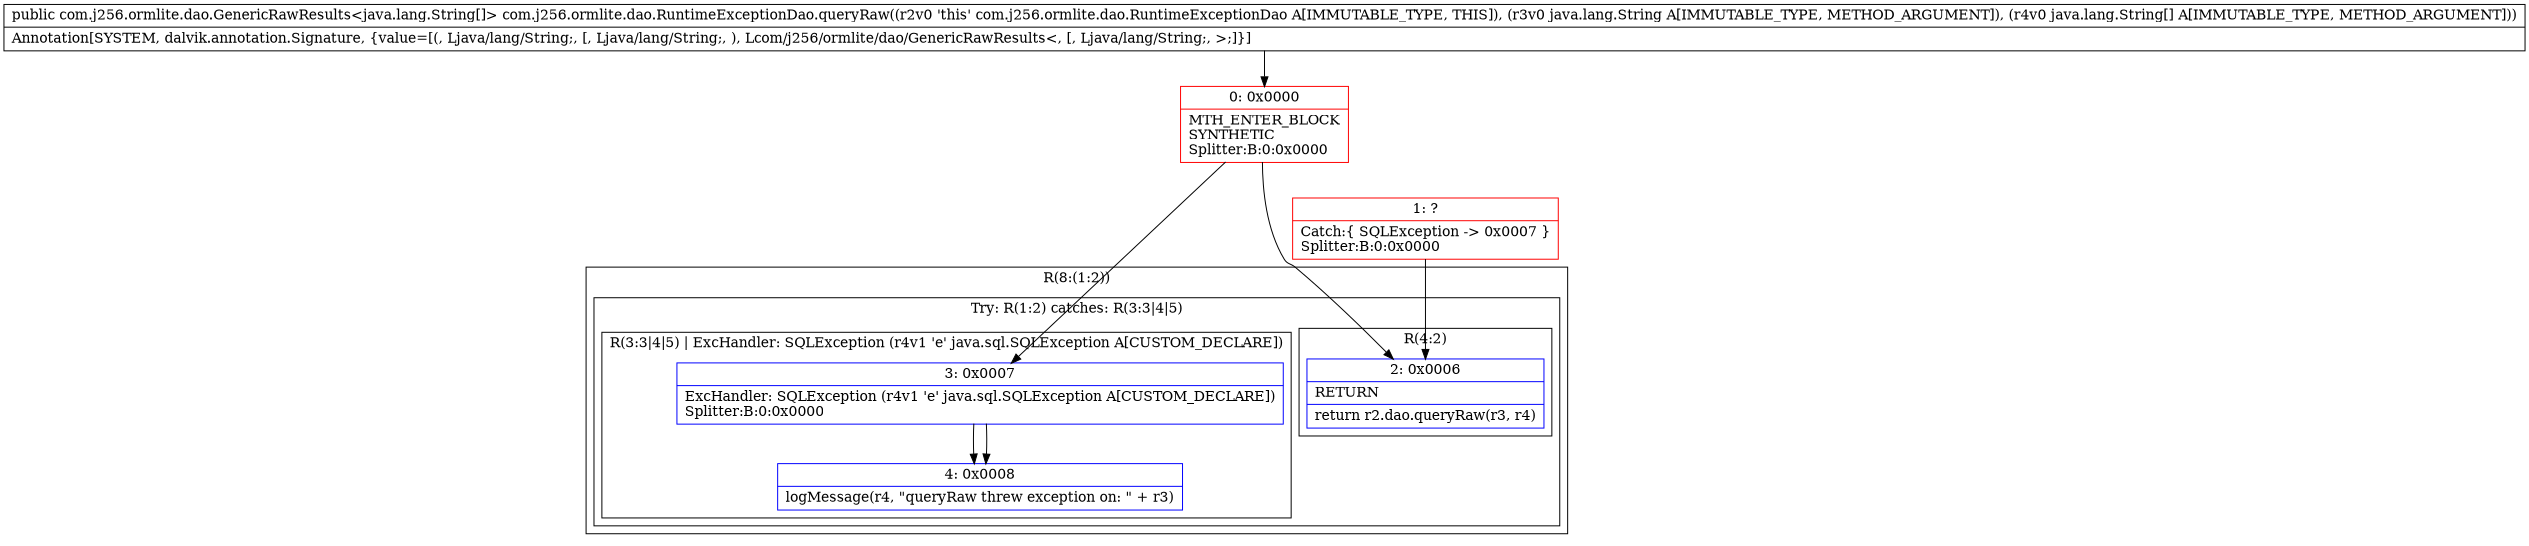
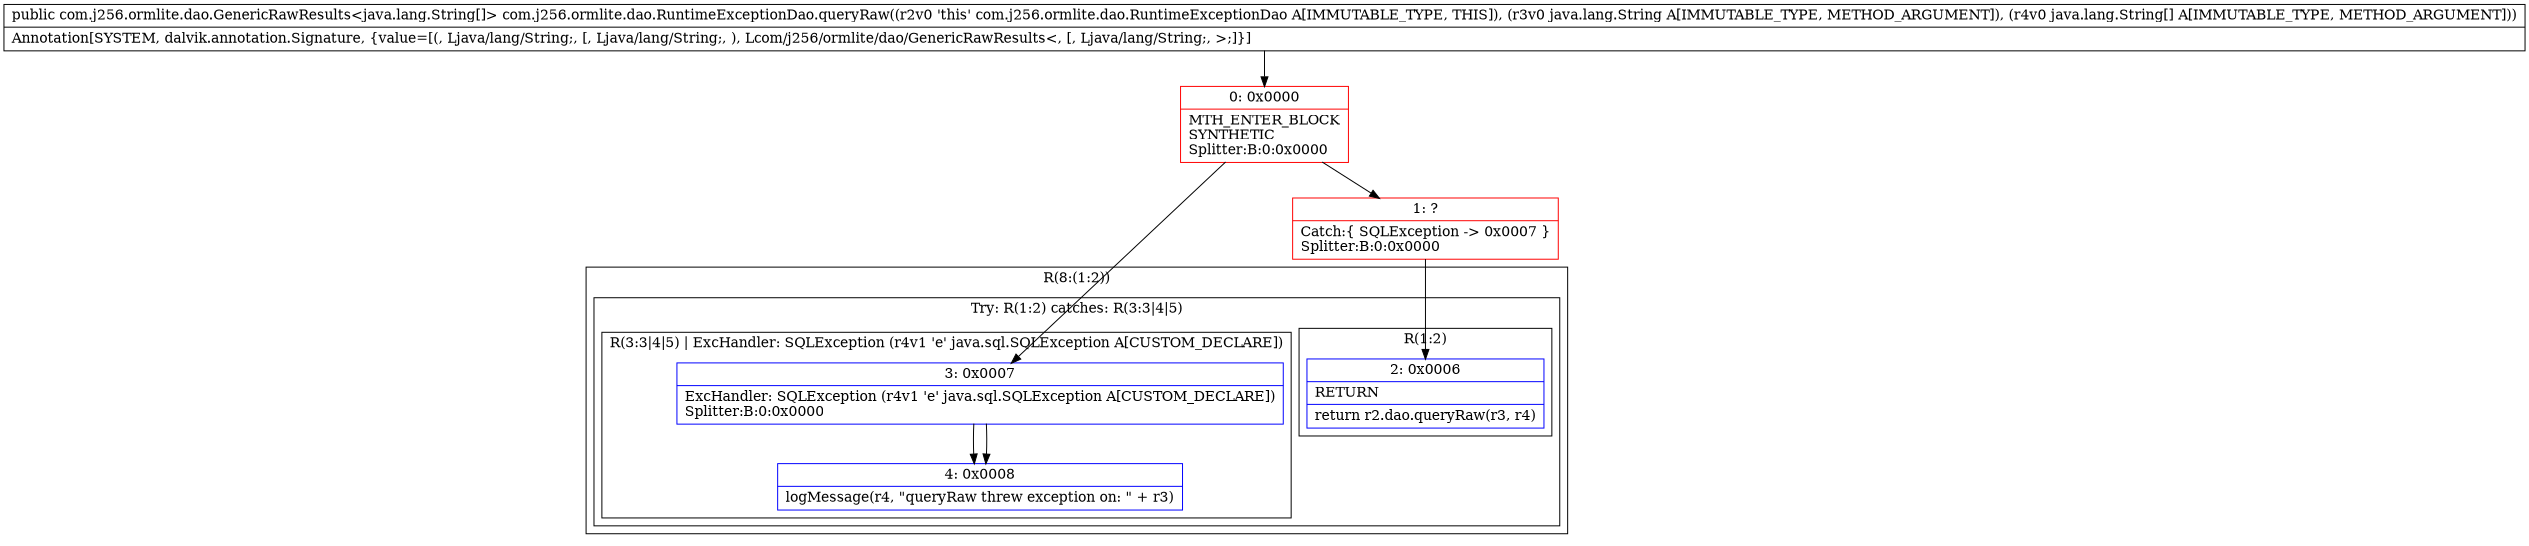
edge "0: 0x0000" -> "2: 0x0006": now "0: 0x0000" -> "1: ?"
cluster "R(4:2)": label "R(4:2)" -> "R(1:2)"
